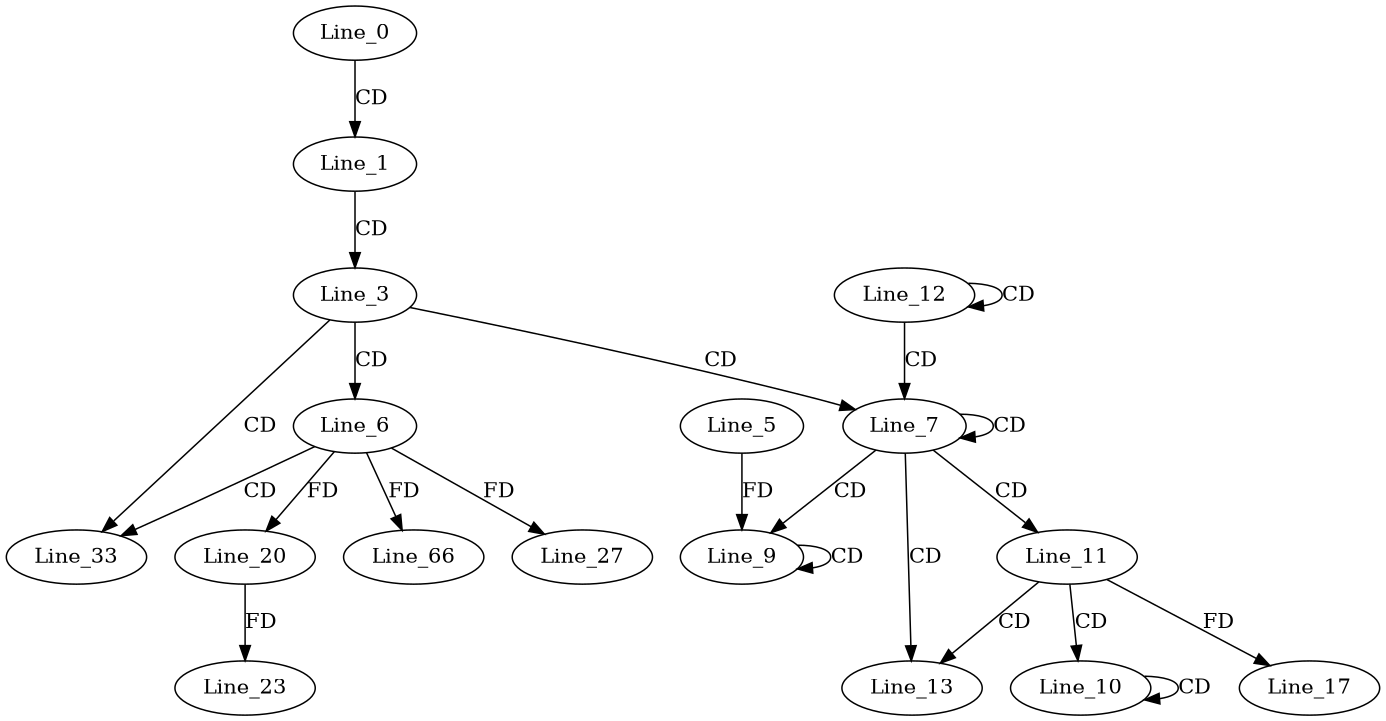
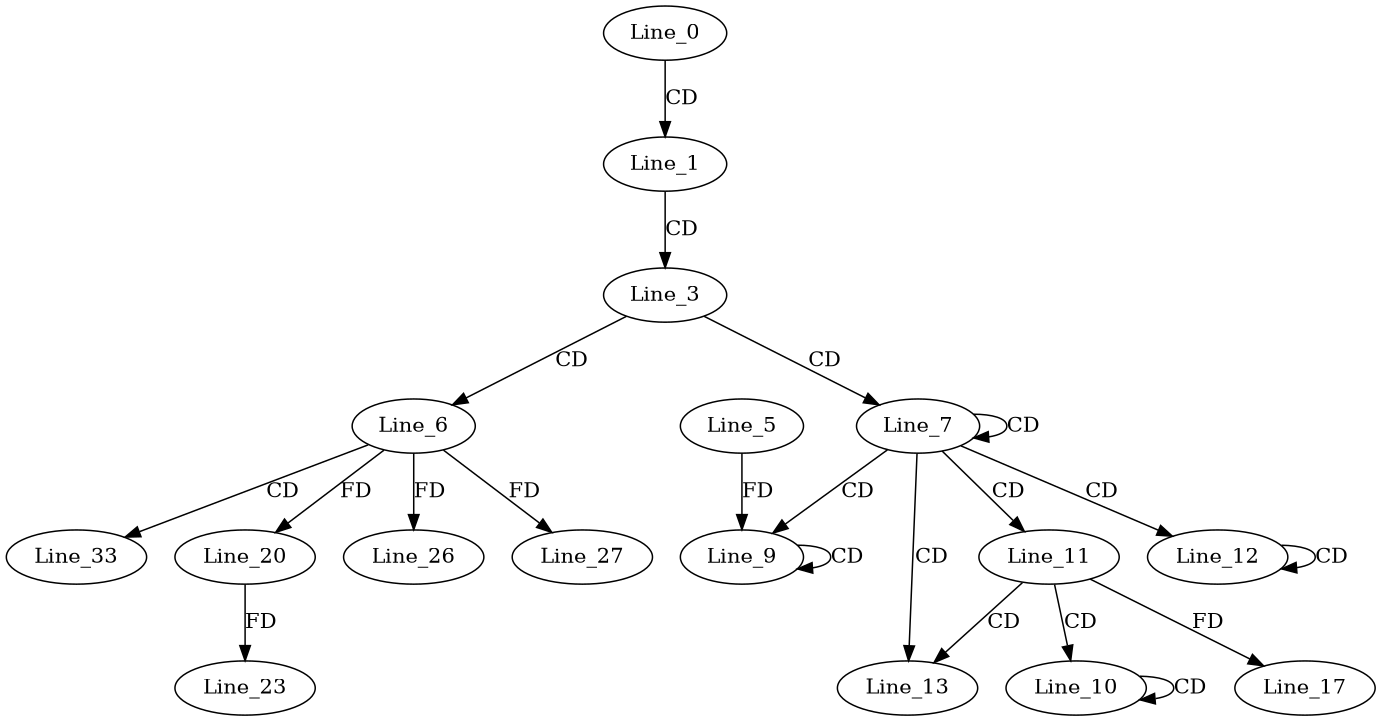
edge "Line_12" -> "Line_7": reversed
edge "Line_3" -> "Line_33": removed, label "CD"
node "Line_66": label "Line_66" -> "Line_26"
